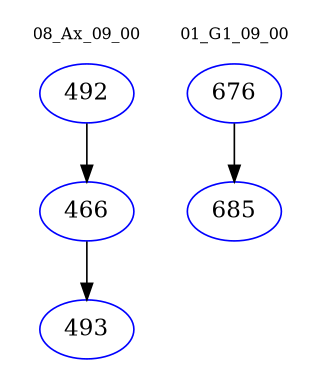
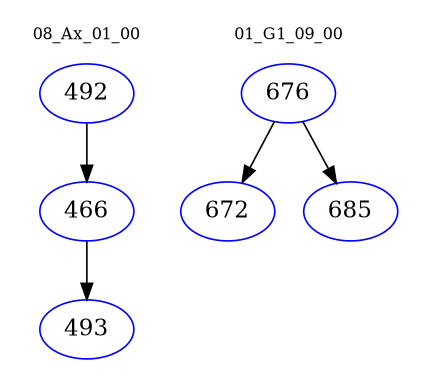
cluster "08_Ax_09_00": label "08_Ax_09_00" -> "08_Ax_01_00"
node "672": added
